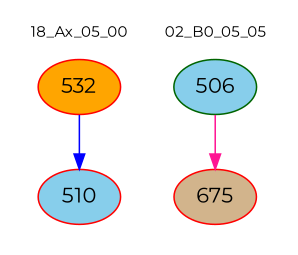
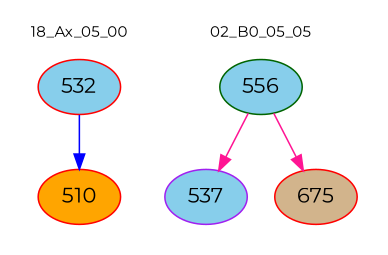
node "532": fillcolor orange -> skyblue
node "506": label "506" -> "556"
node "510": fillcolor skyblue -> orange
node "537": added
